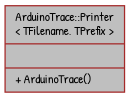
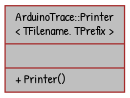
node "ArduinoTrace::Printer": text "+ ArduinoTrace()" -> "+ Printer()"
